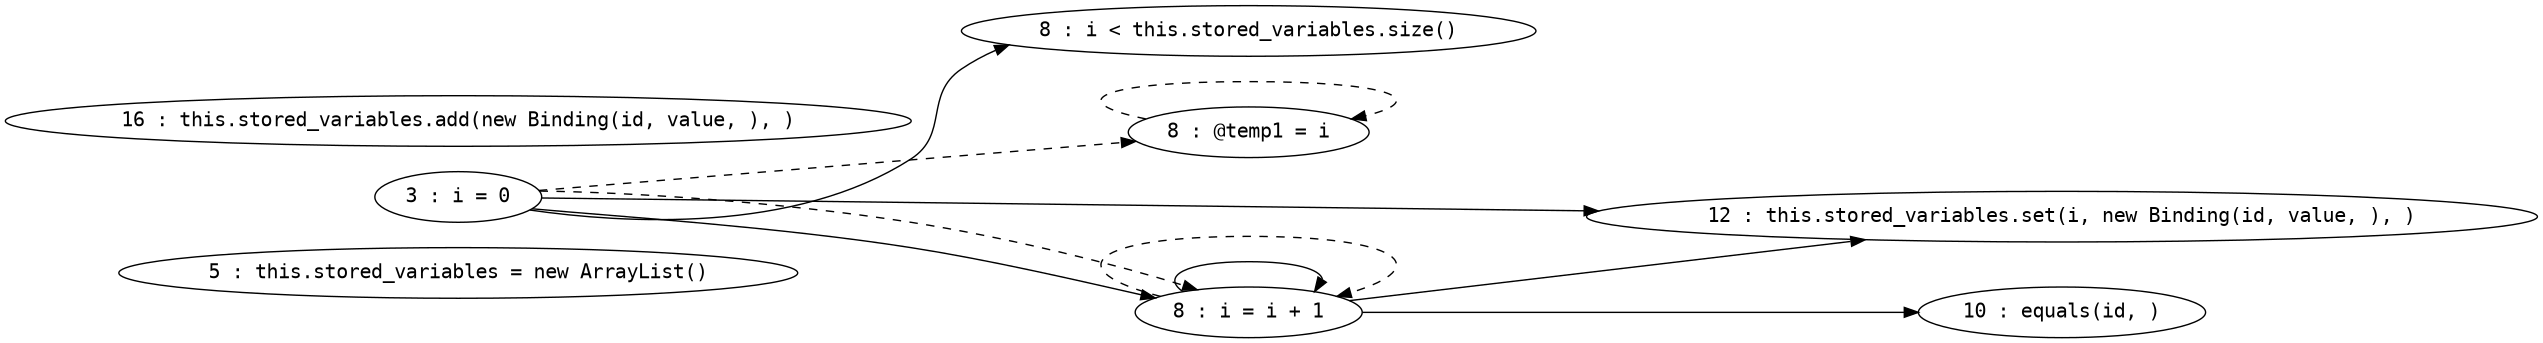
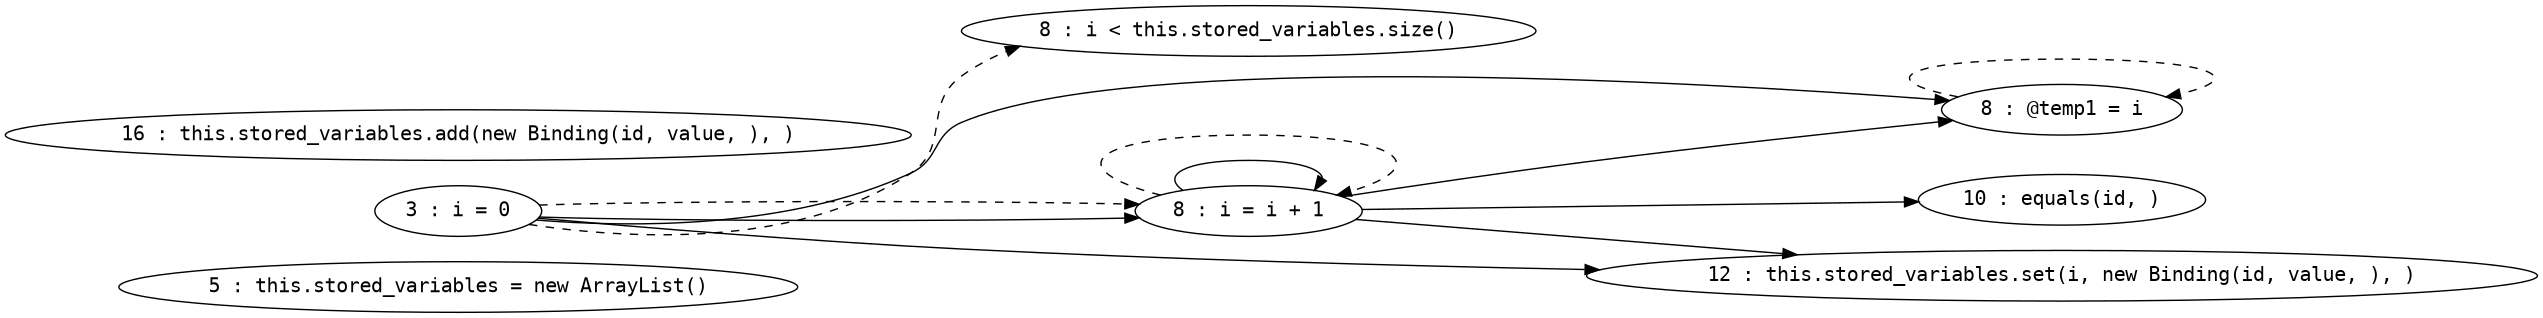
edge "8 : i = i + 1" -> "8 : @temp1 = i": added
edge "3 : i = 0" -> "8 : @temp1 = i": style dashed -> solid
edge "3 : i = 0" -> "8 : i < this.stored_variables.size()": style solid -> dashed
